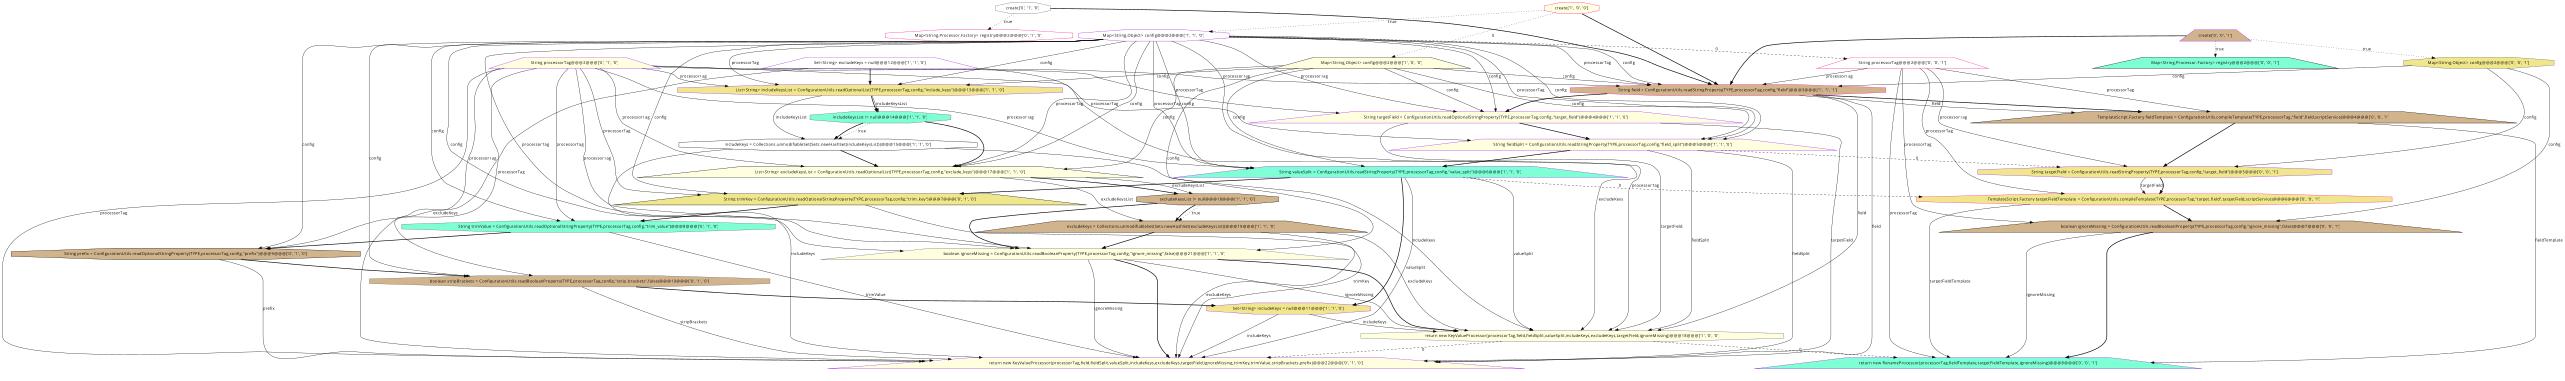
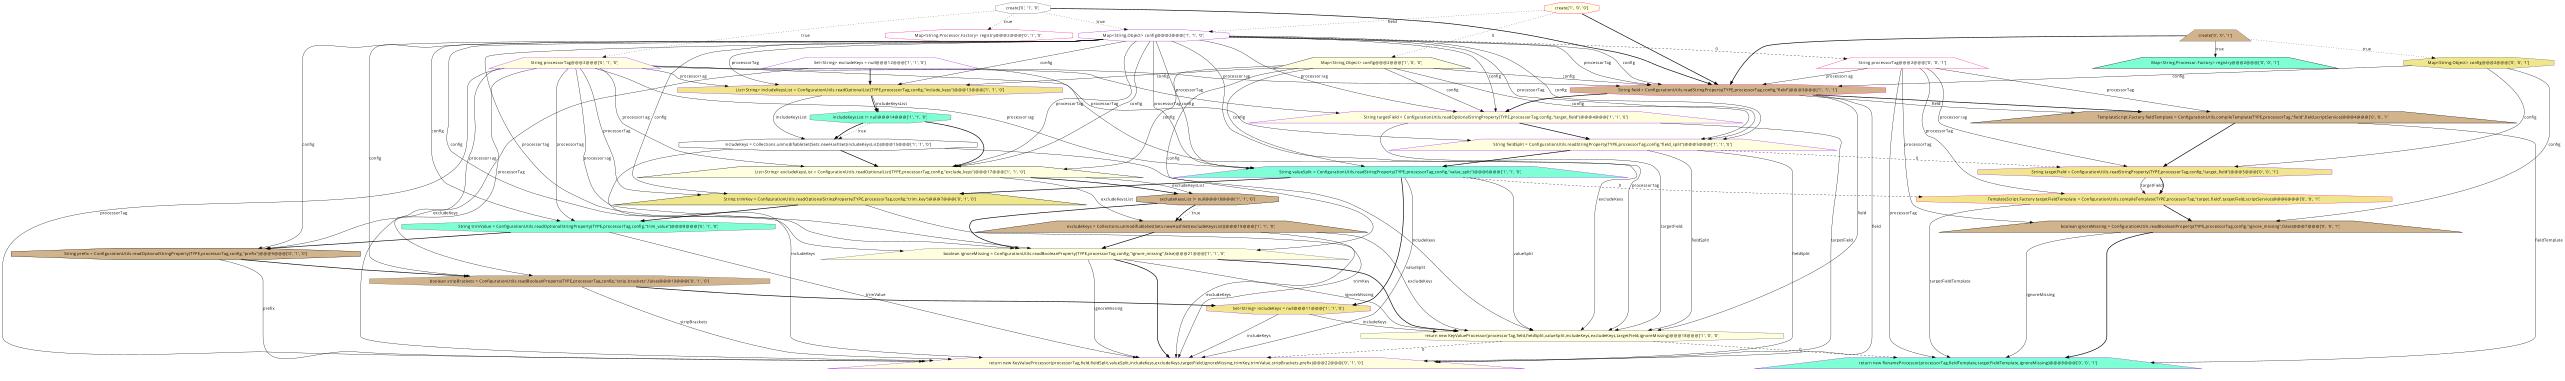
edge "create['0', '1', '0']" -> "Map<String,Object> config@@@2@@@['1', '1', '0']": added, label "true"
edge "create['1', '0', '0']" -> "Map<String,Object> config@@@2@@@['1', '1', '0']": label "true" -> "field"
edge "create['0', '1', '0']" -> "String processorTag@@@2@@@['0', '1', '0']": added, label "true"
node "create['0', '0', '1']": color purple -> gray40
edge "create['0', '0', '1']" -> "Map<String,Processor.Factory> registry@@@2@@@['0', '0', '1']": style dotted -> solid
